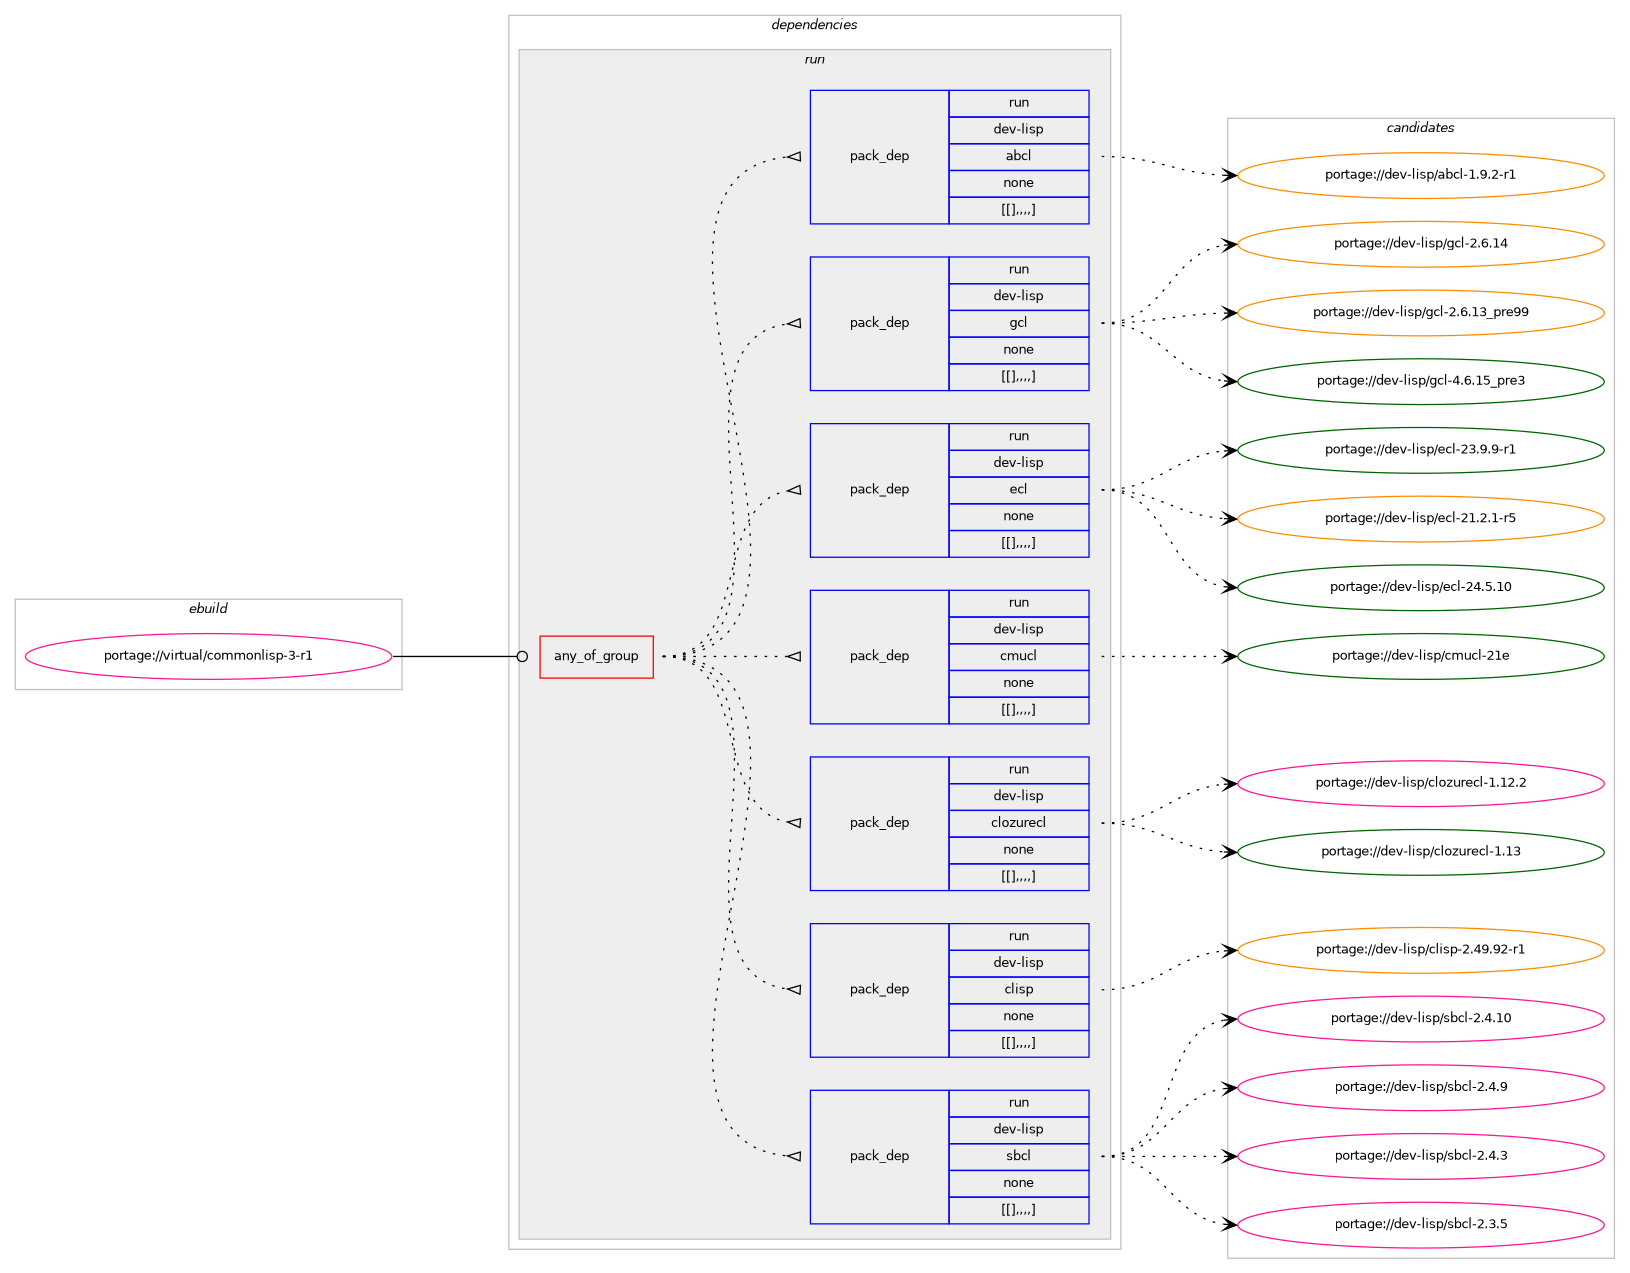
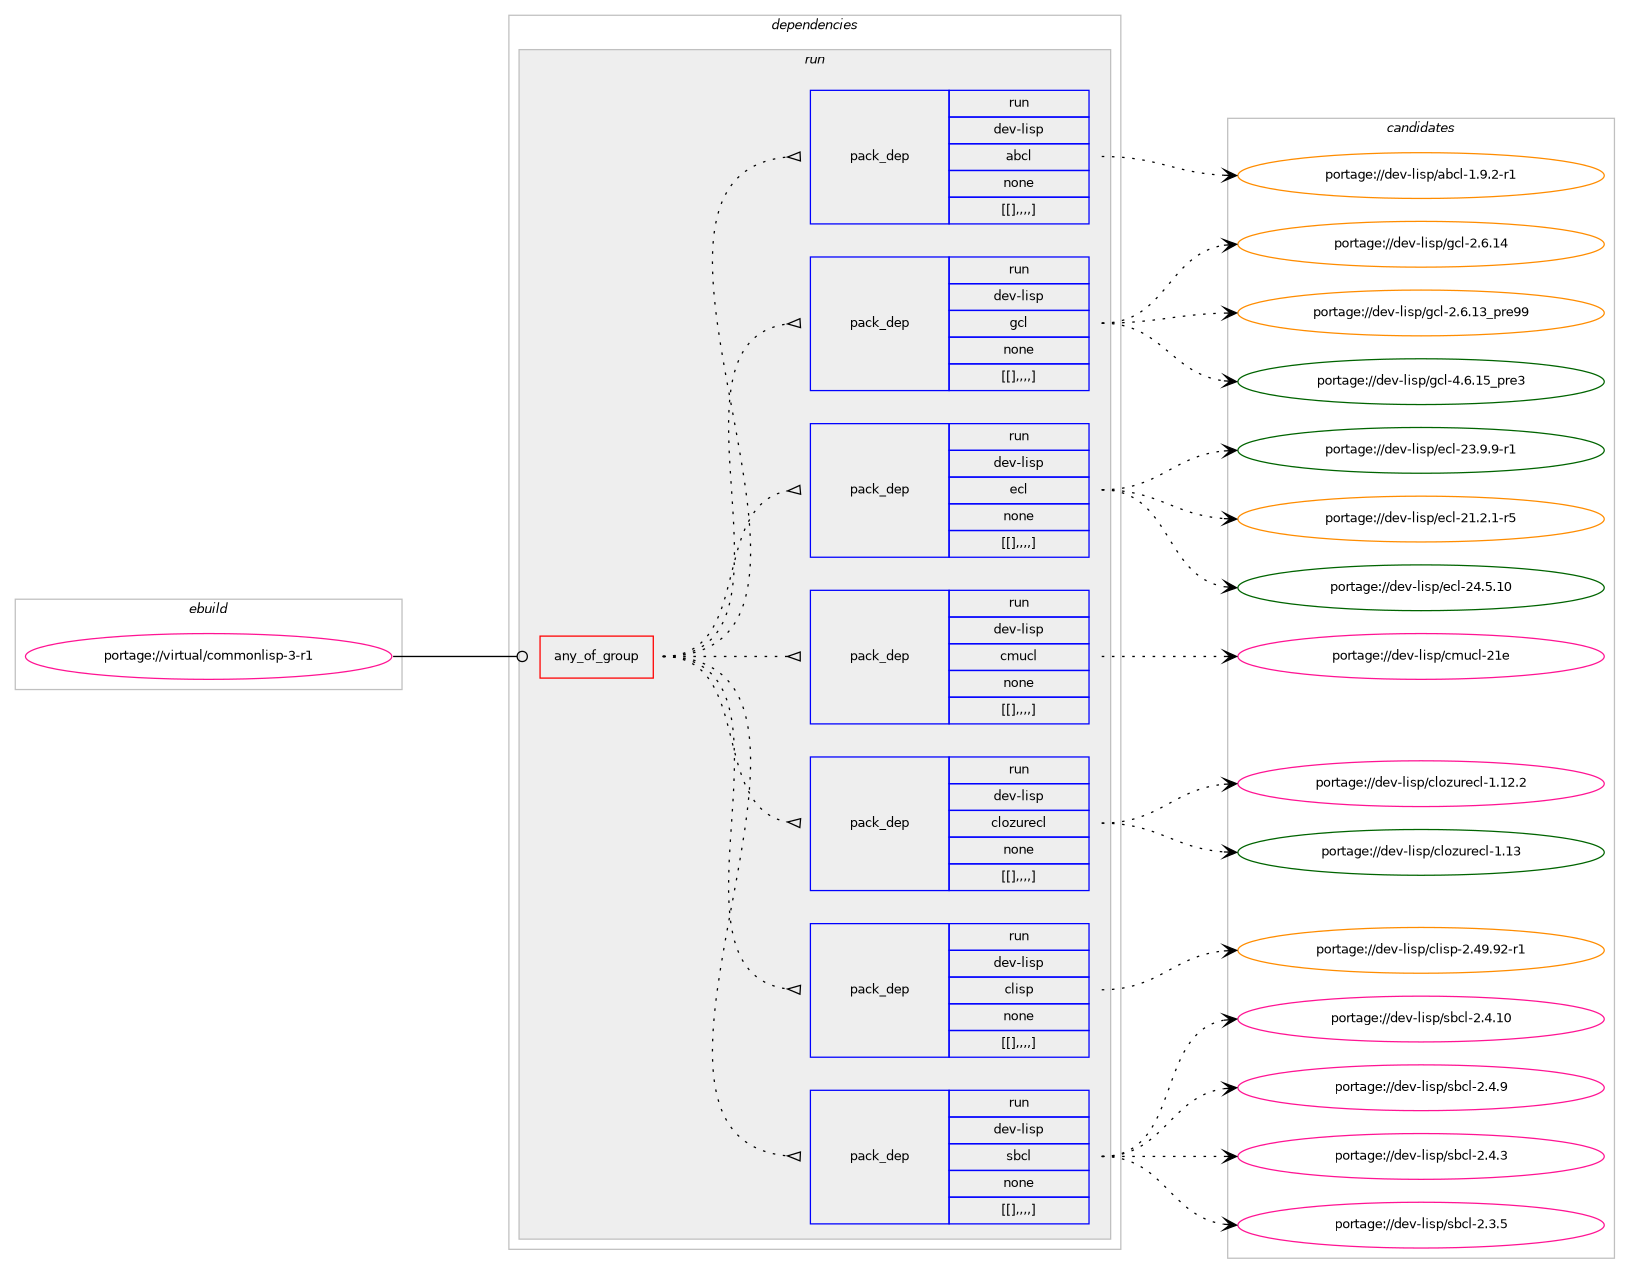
node "portage://dev-lisp/cmucl-21e": color darkgreen -> deeppink
